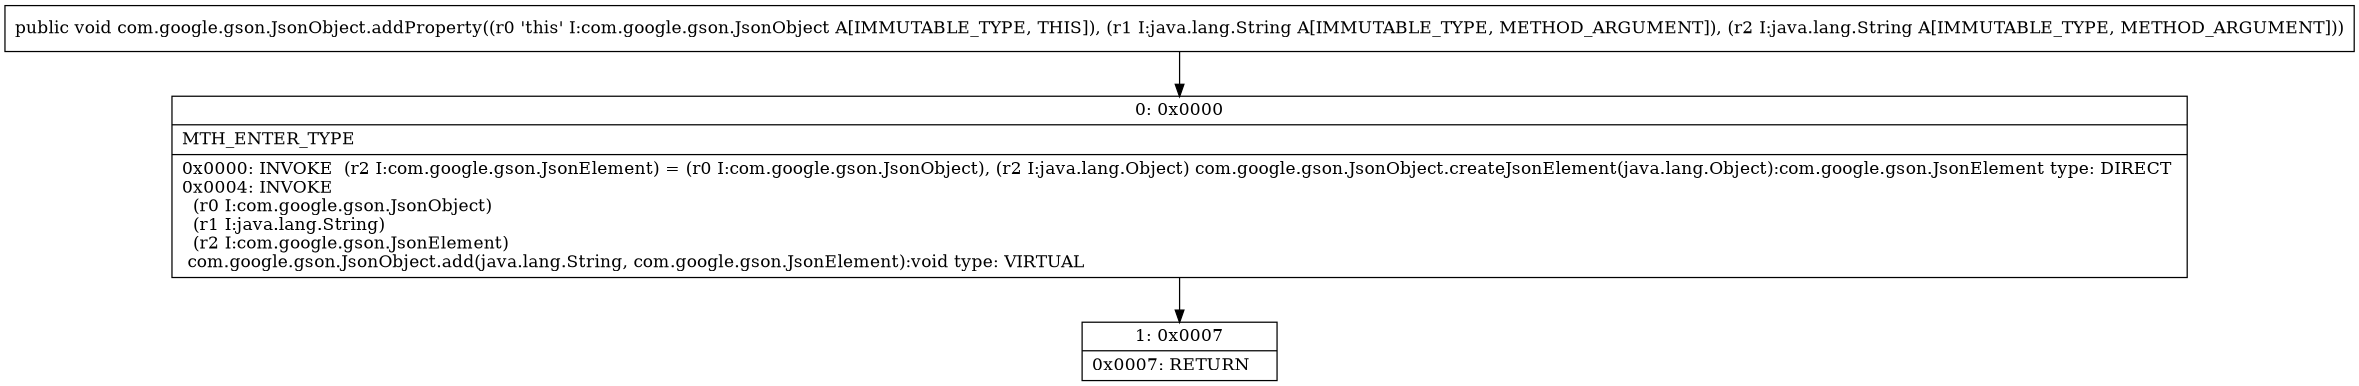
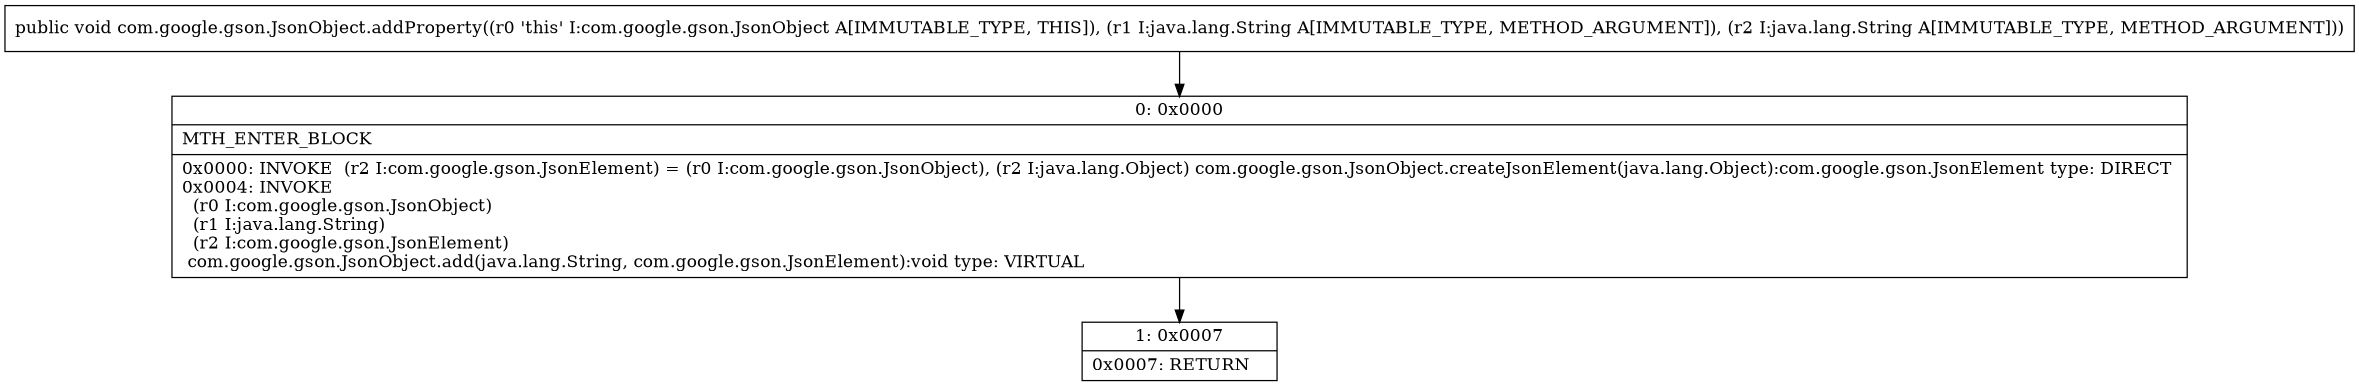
node "0: 0x0000": text "MTH_ENTER_TYPE" -> "MTH_ENTER_BLOCK"
